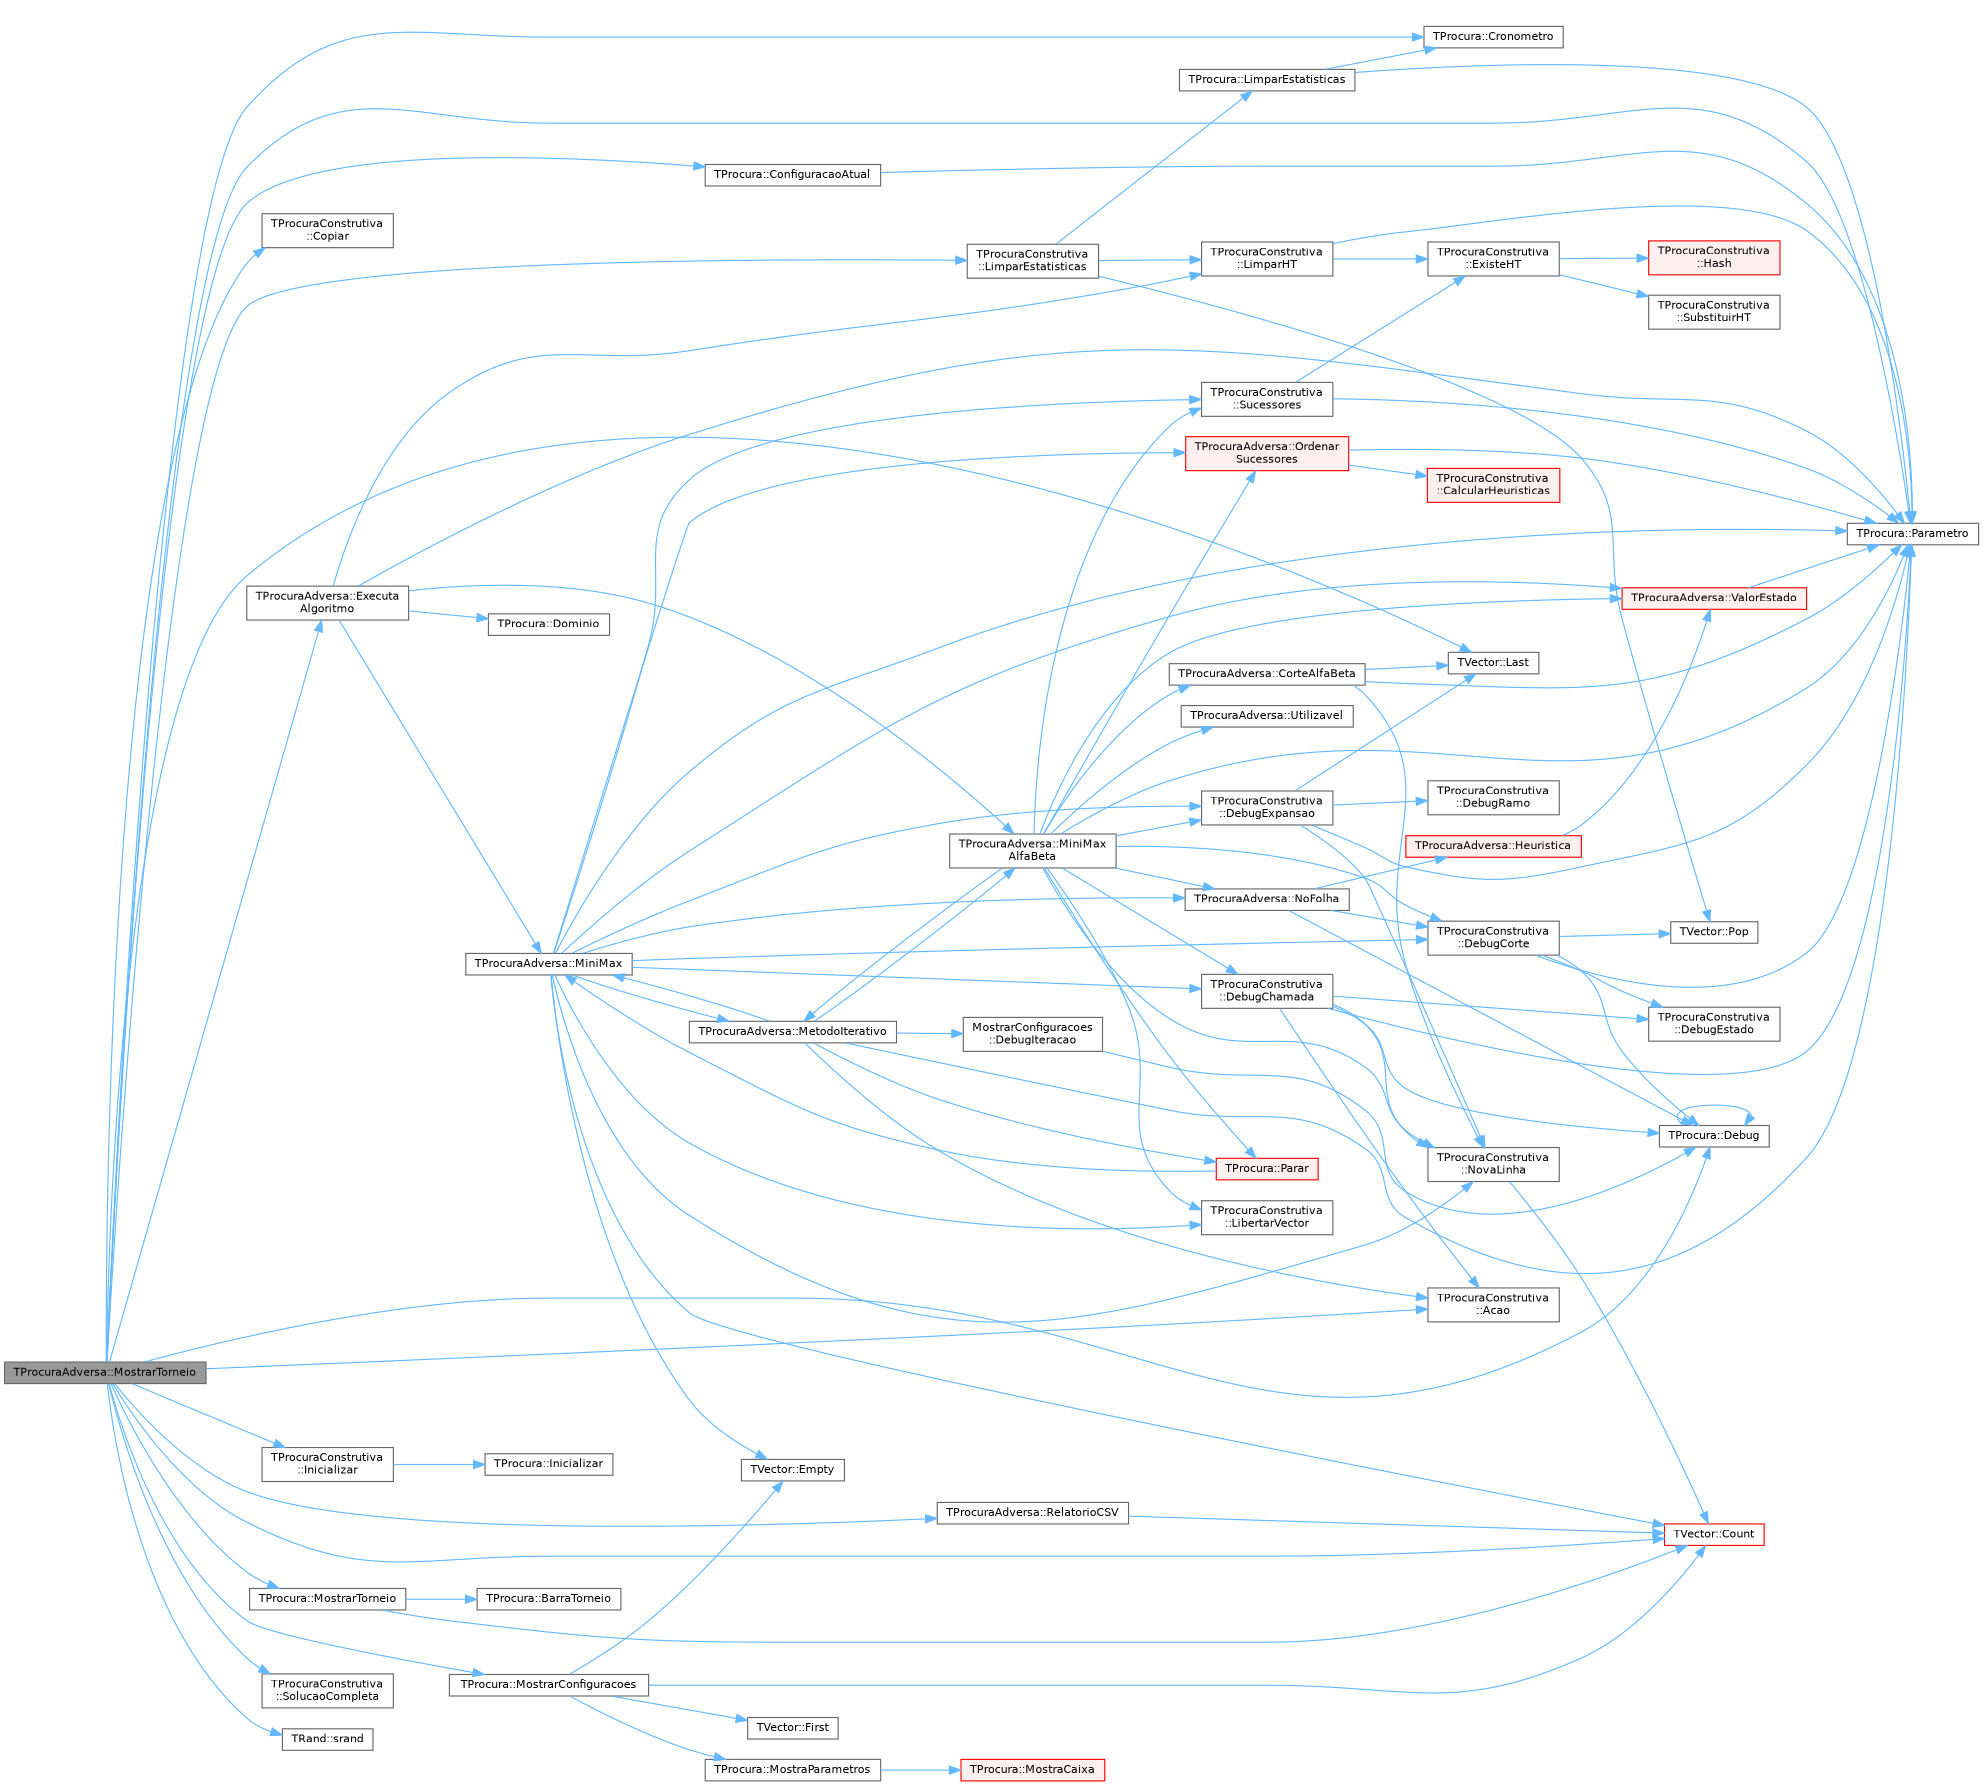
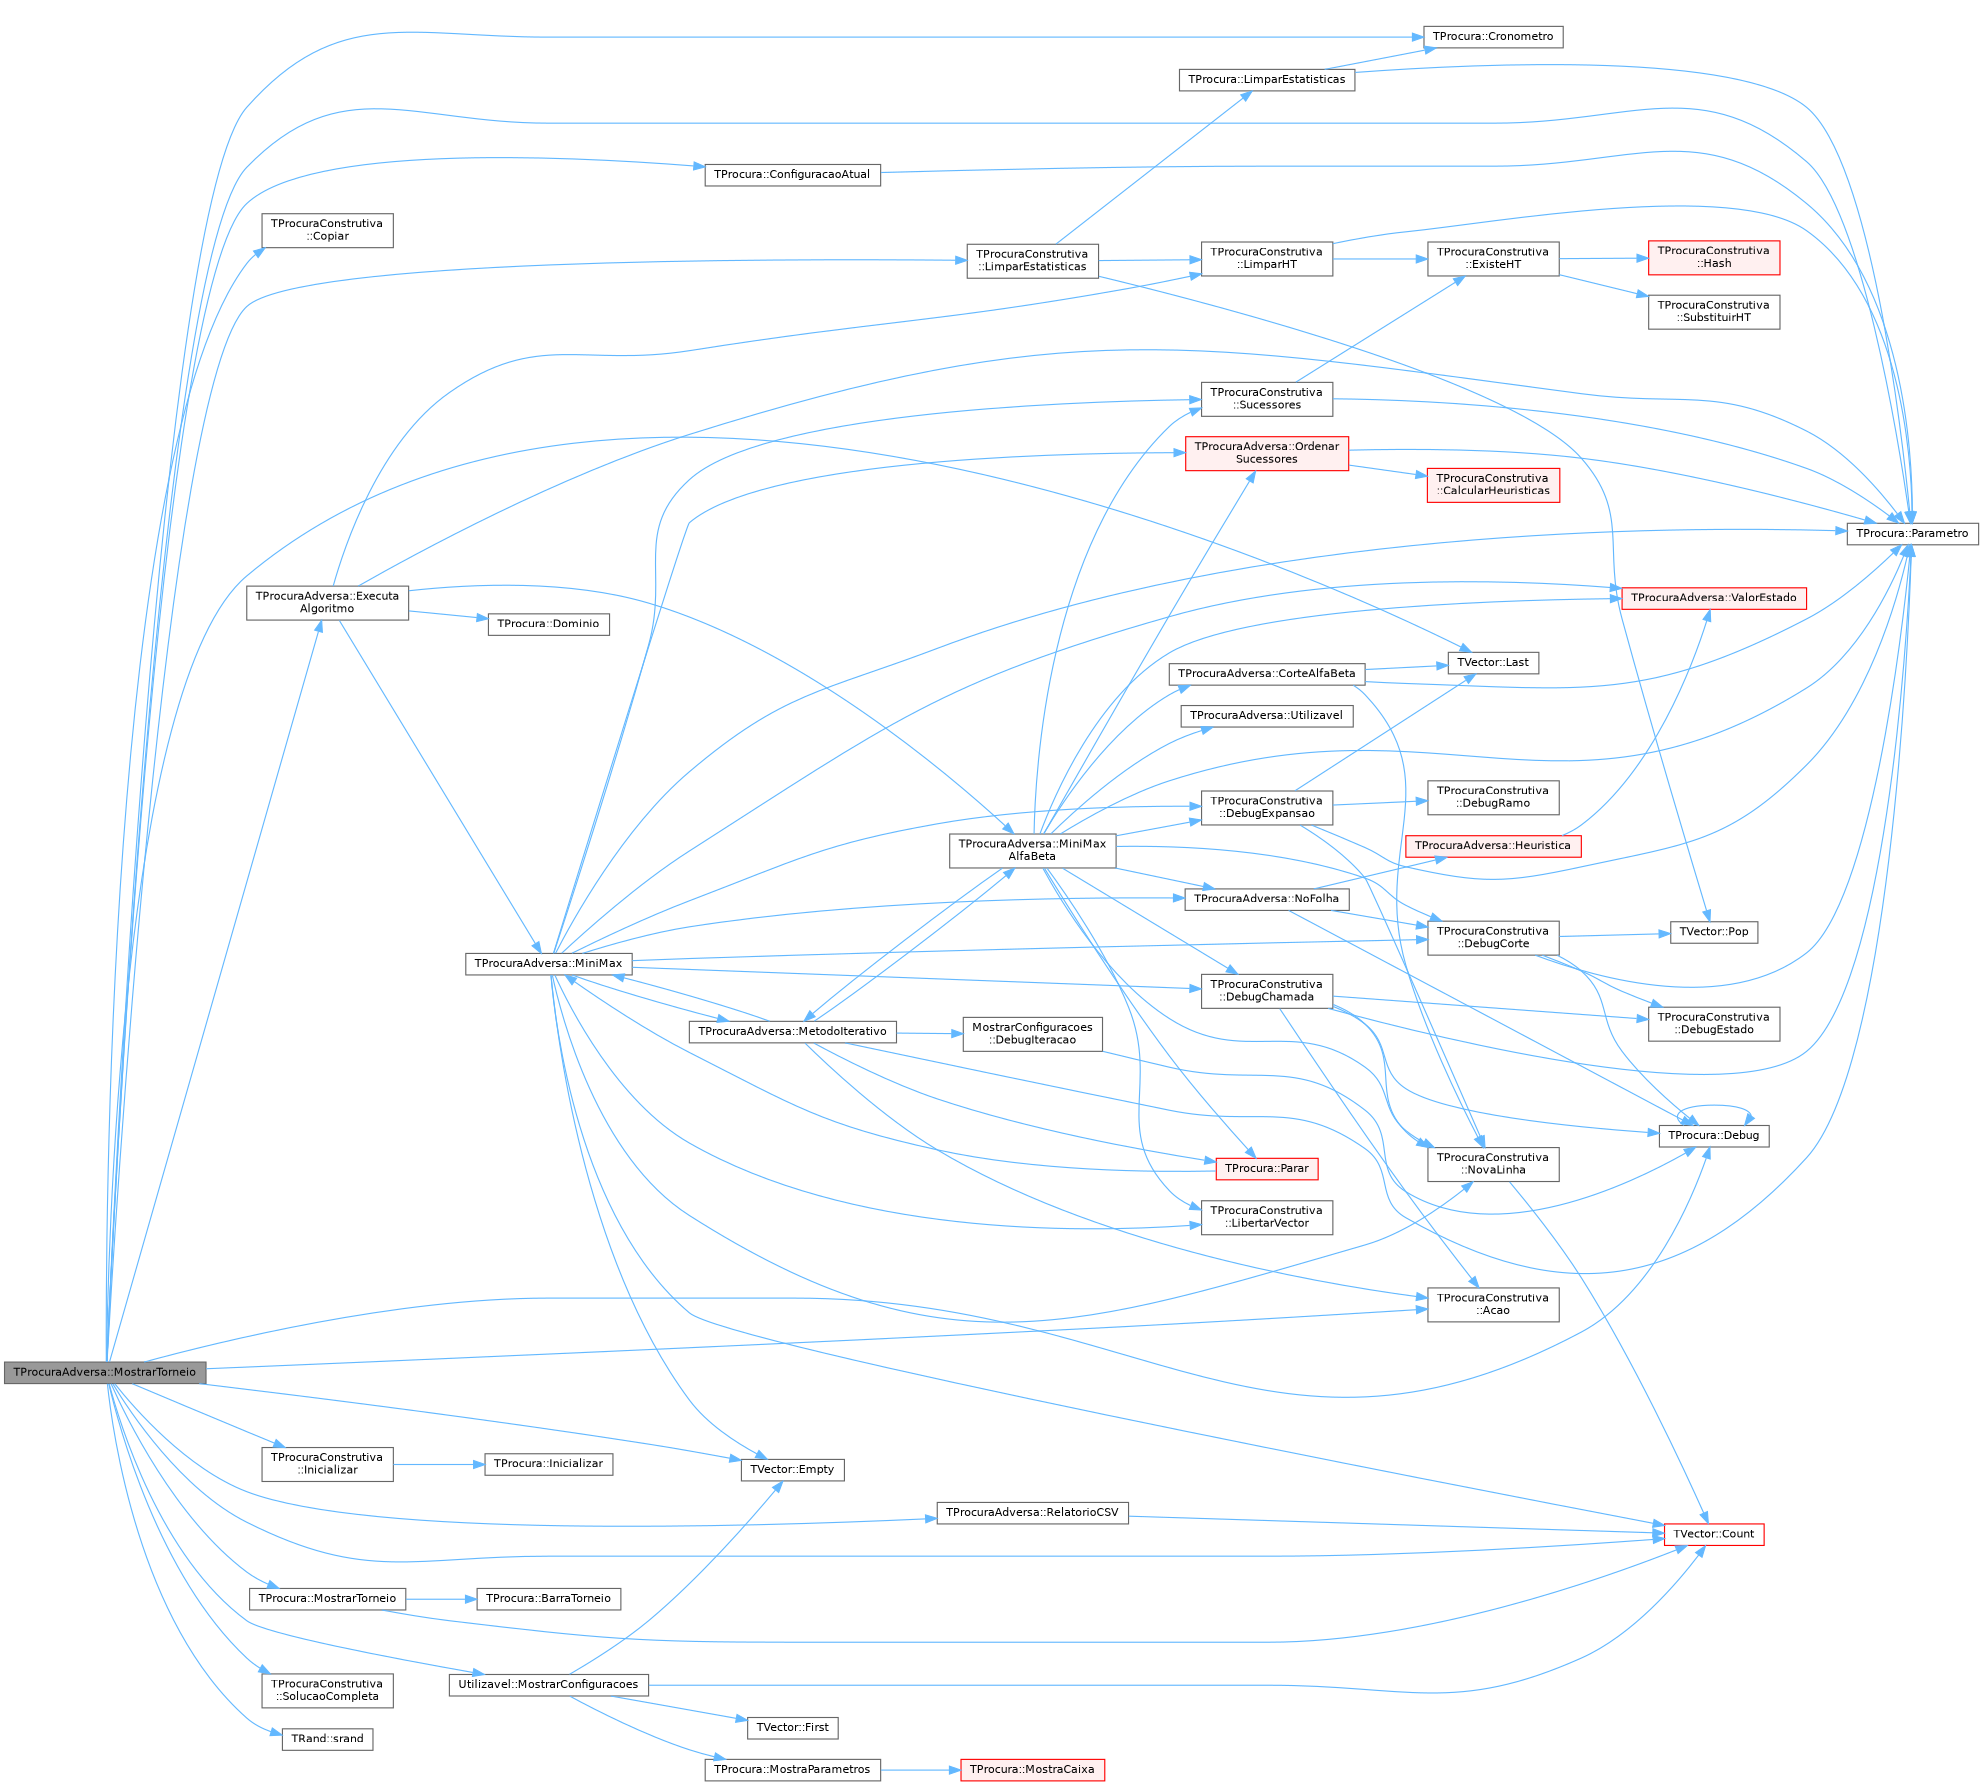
edge "TProcuraAdversa::ValorEstado" -> "TProcura::Parametro": removed
edge "TProcuraAdversa::MostrarTorneio" -> "TVector::Empty": added
node "TProcura::MostrarConfiguracoes": label "TProcura::MostrarConfiguracoes" -> "Utilizavel::MostrarConfiguracoes"
